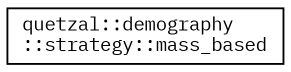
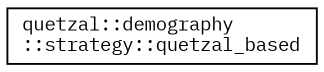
node "quetzal::demography ::strategy::mass_based": label "quetzal::demography ::strategy::mass_based" -> "quetzal::demography ::strategy::quetzal_based"
